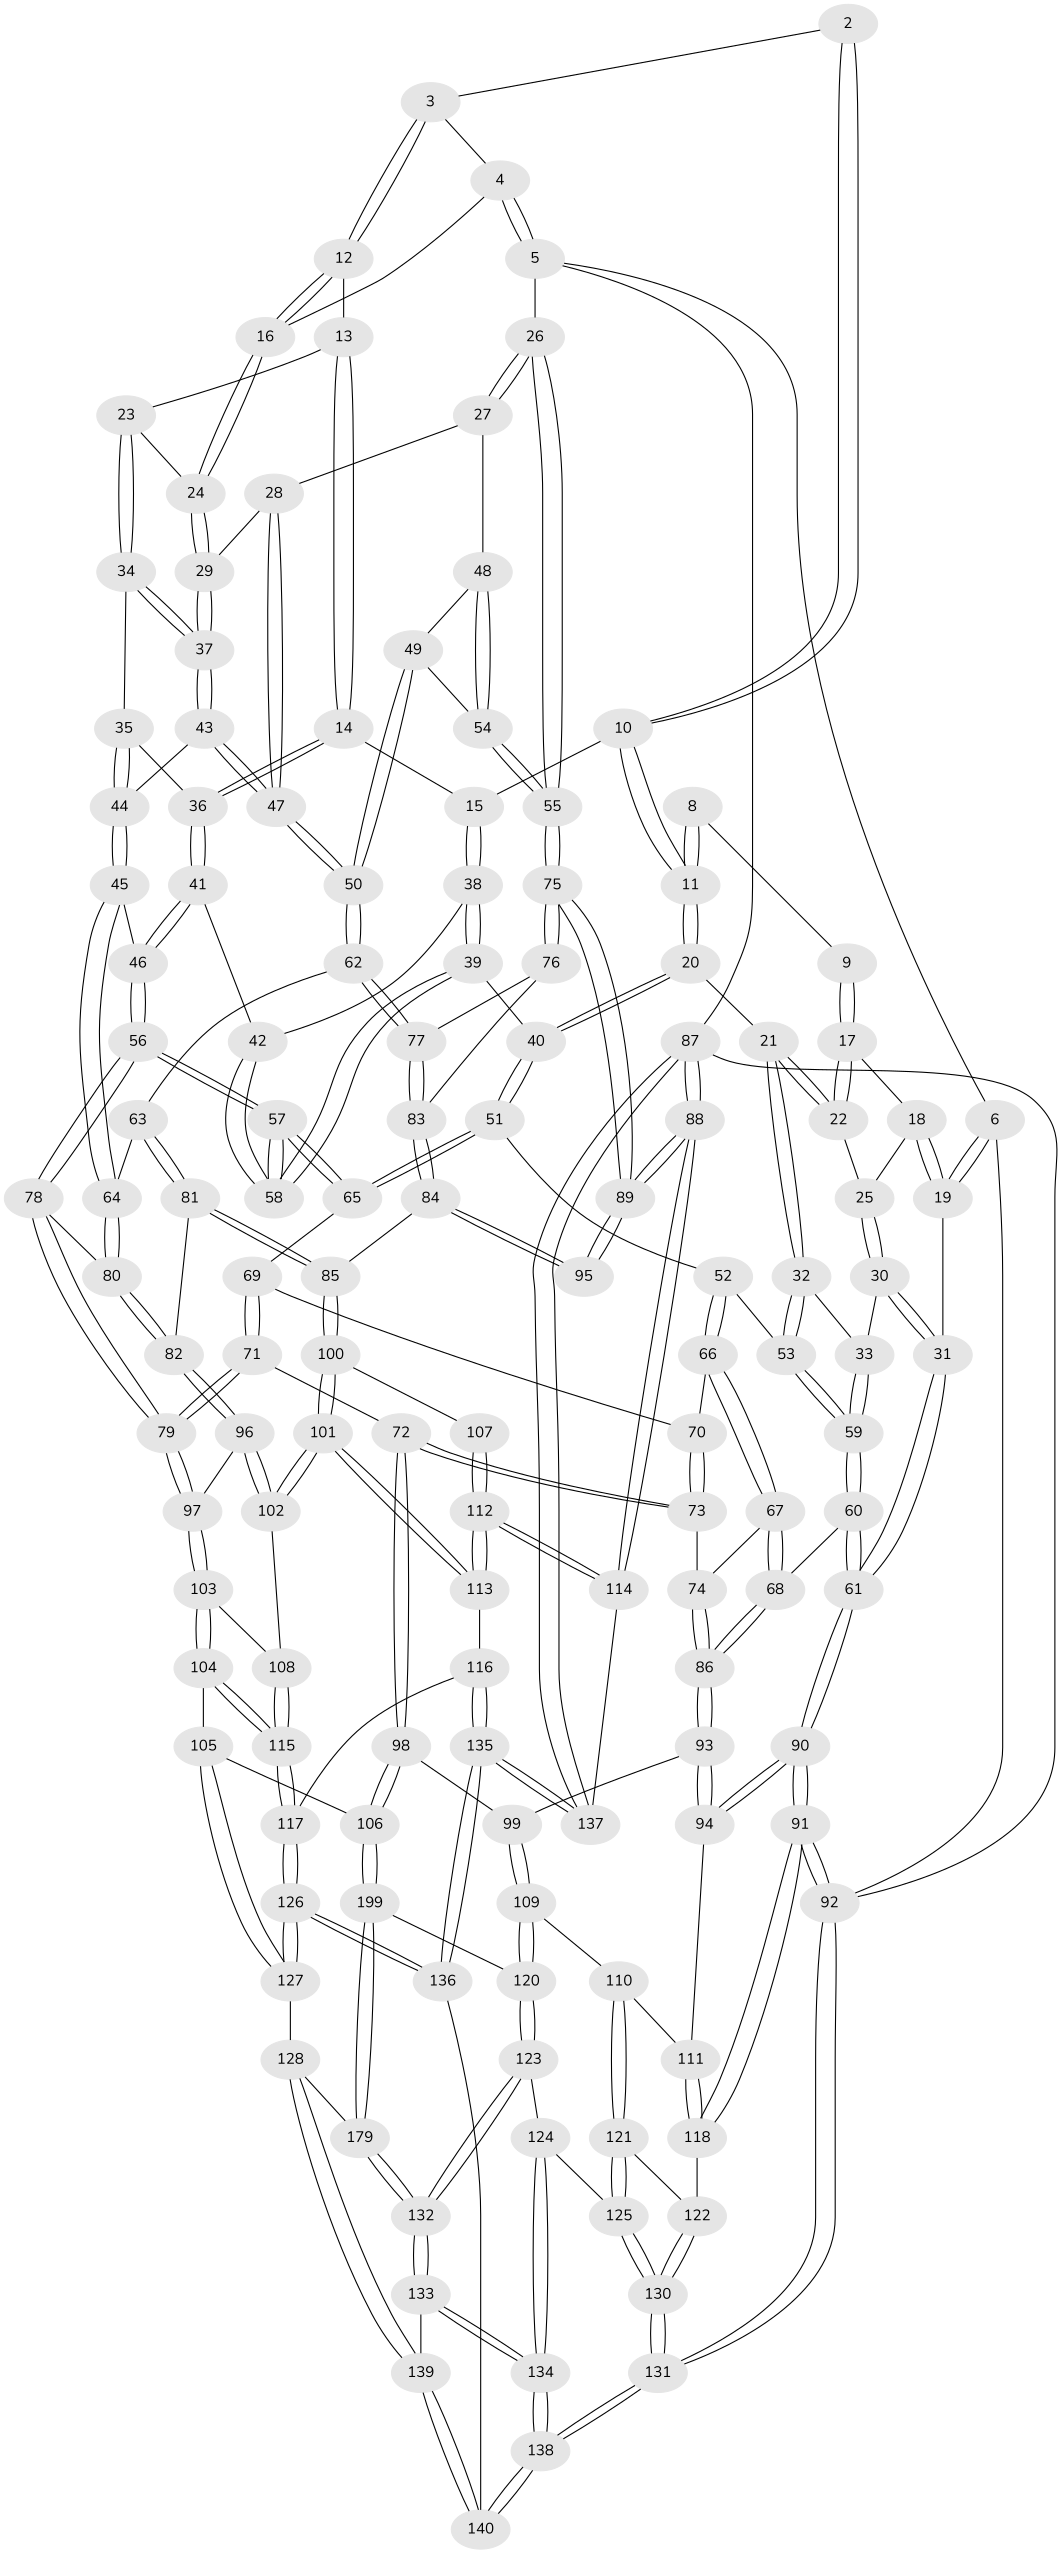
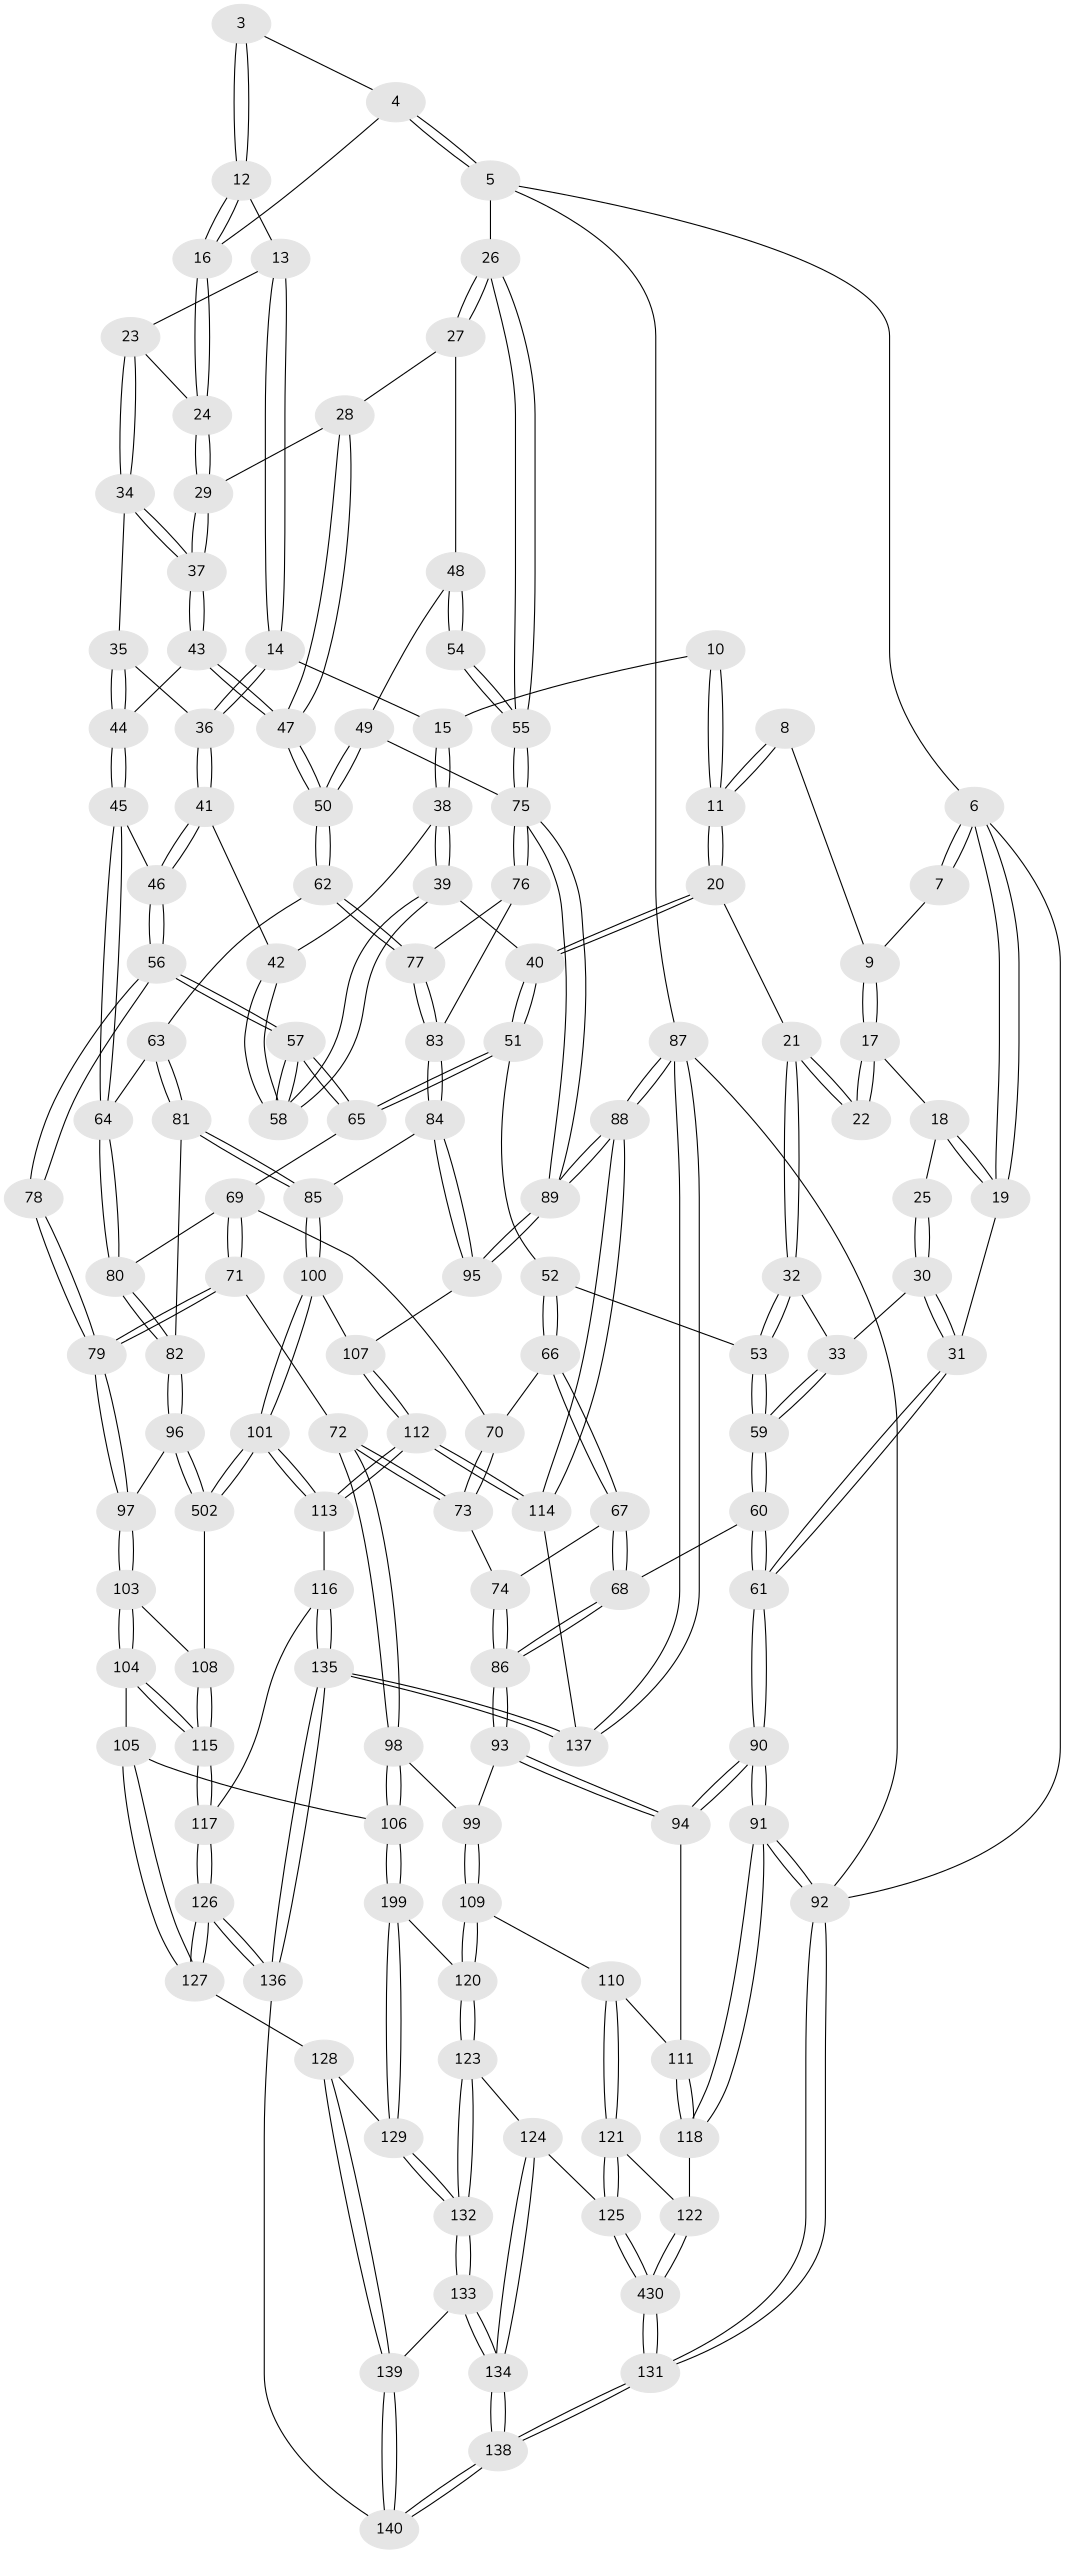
node "2": removed
edge "49" -- "54": now "49" -- "75"
node "7": added
edge "22" -- "25": removed
edge "78" -- "80": now "69" -- "80"
edge "95" -- "107": added
node "102": label "102" -> "502"
node "179": label "179" -> "129"
node "130": label "130" -> "430"
